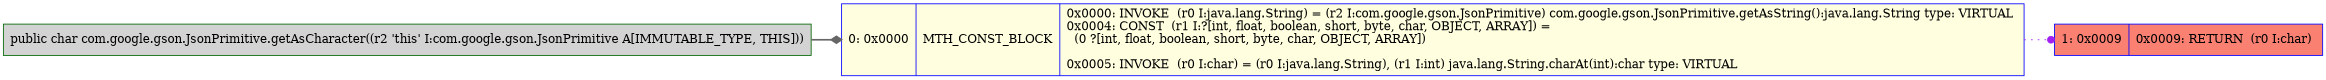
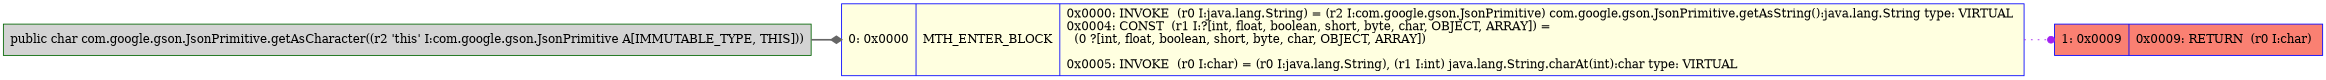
node "0: 0x0000": text "MTH_CONST_BLOCK" -> "MTH_ENTER_BLOCK"
